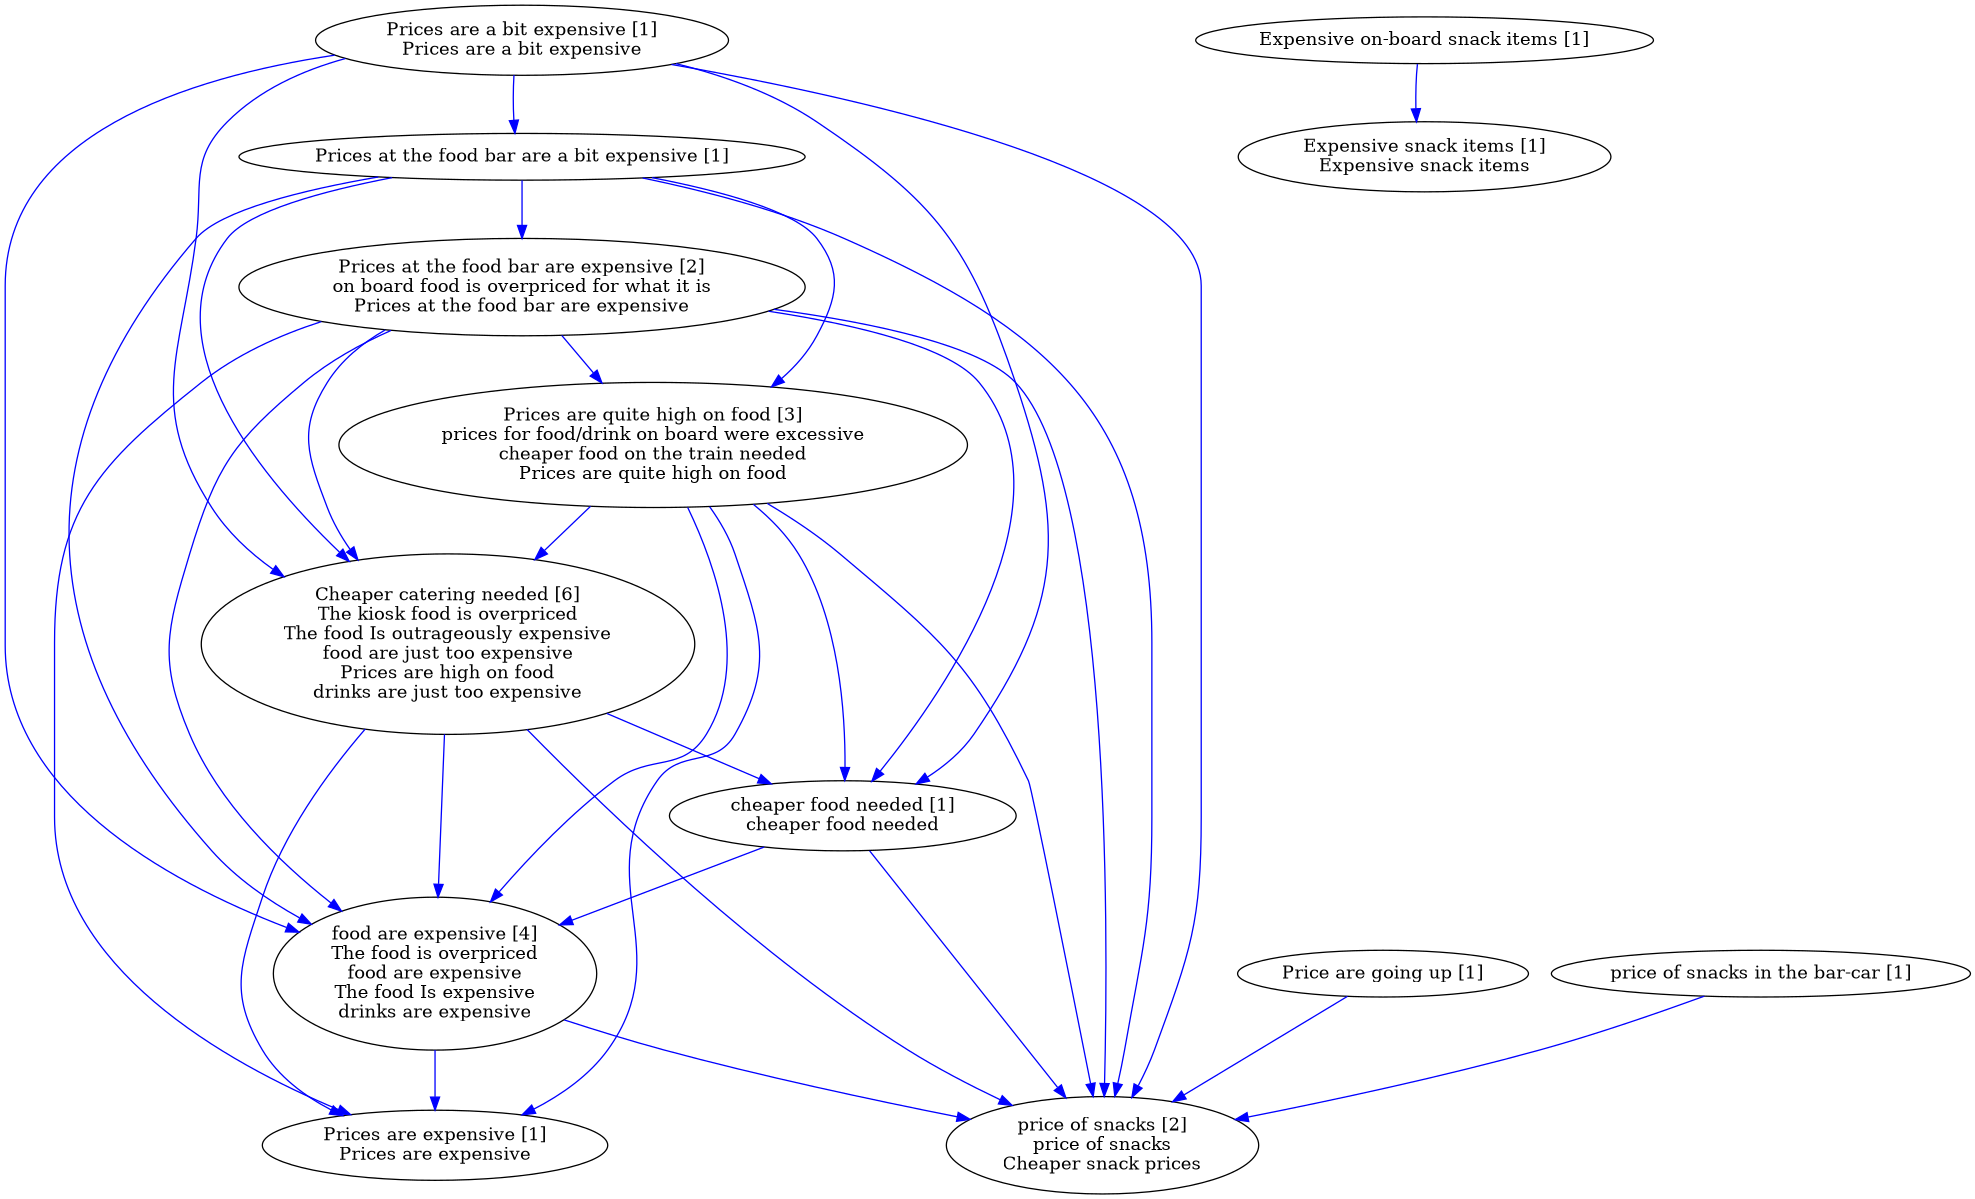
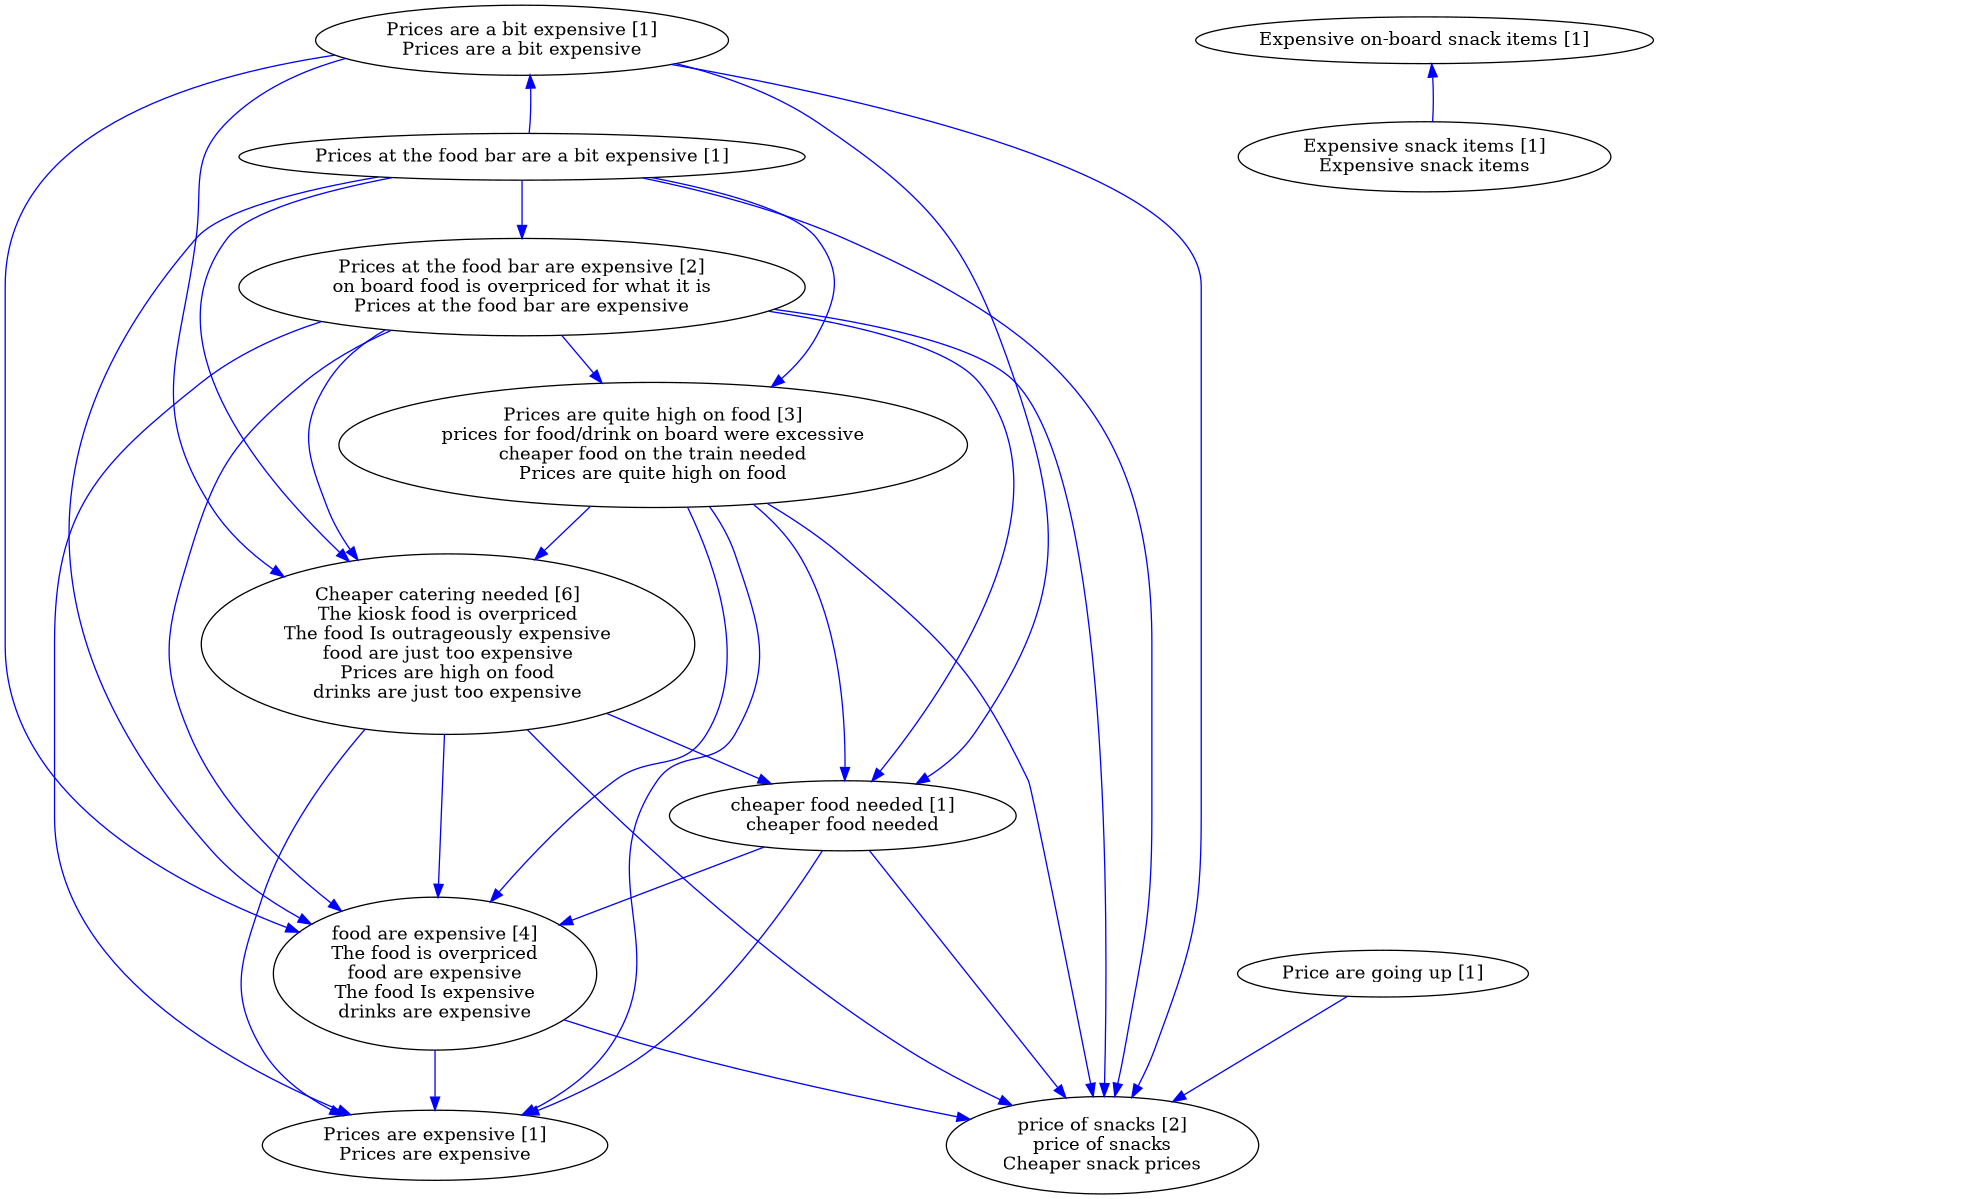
edge "Expensive on-board snack items [1]" -> "Expensive snack items [1] Expensive snack items": reversed
edge "Prices are a bit expensive [1] Prices are a bit expensive" -> "Prices at the food bar are a bit expensive [1]": reversed
node "price of snacks in the bar-car [1]": removed
edge "cheaper food needed [1] cheaper food needed" -> "Prices are expensive [1] Prices are expensive": added
